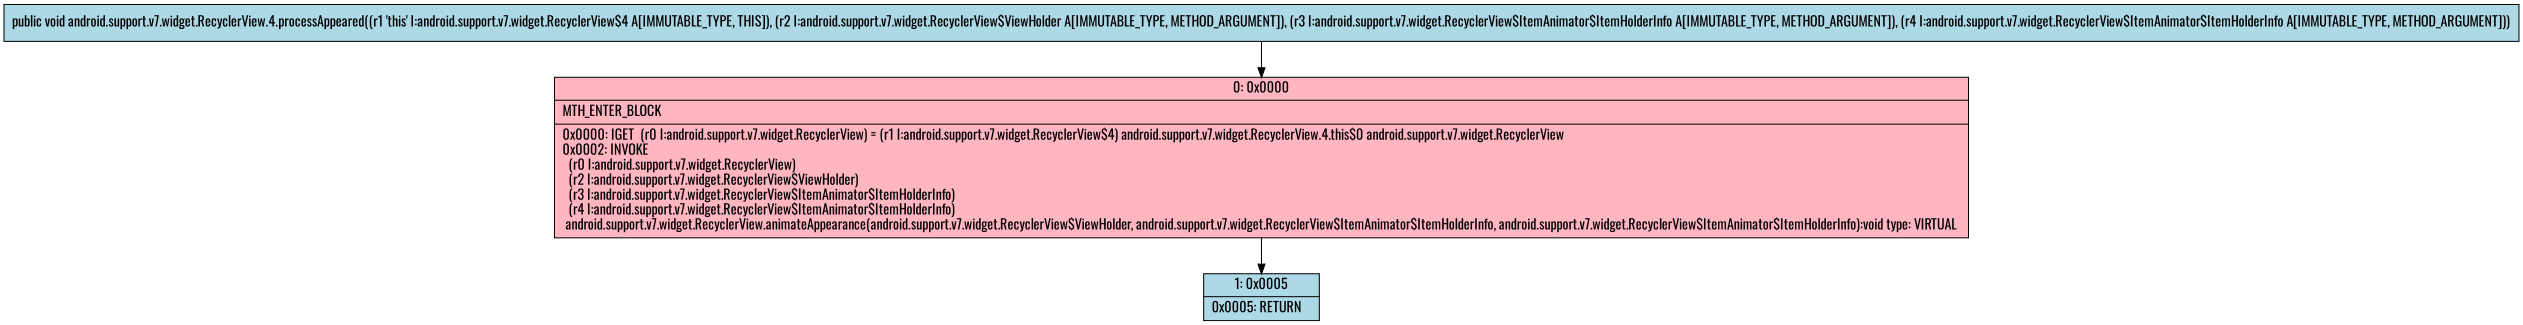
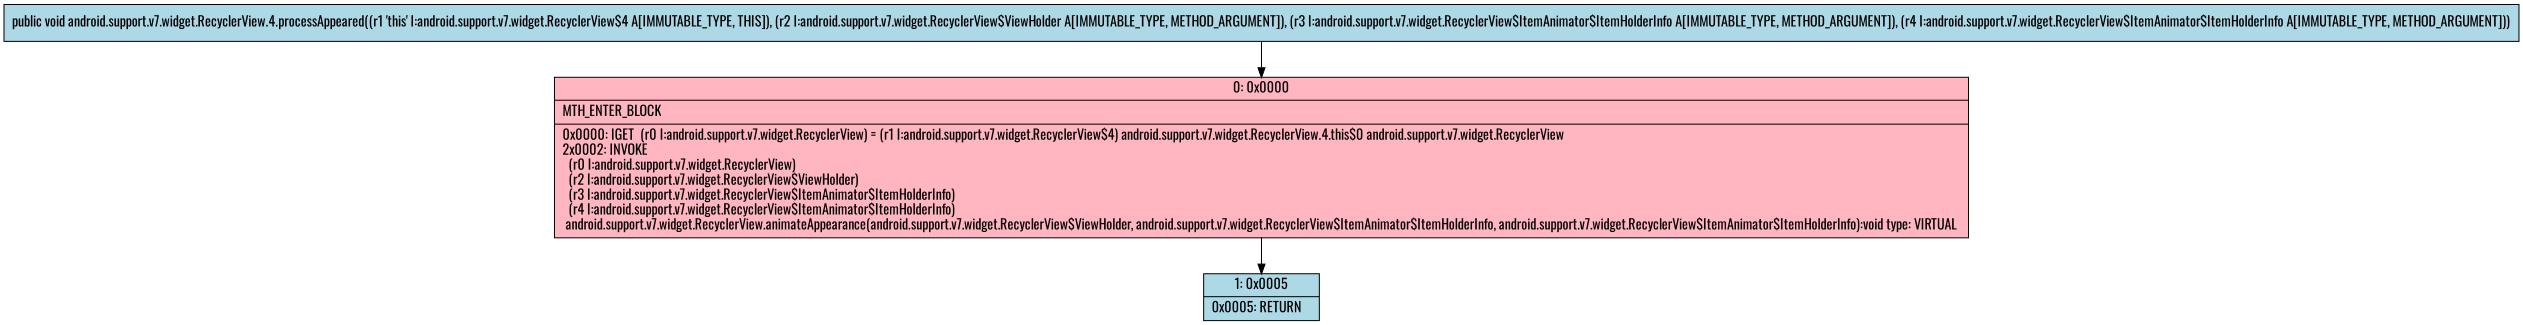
node "0: 0x0000": text "0x0002: INVOKE" -> "2x0002: INVOKE"
